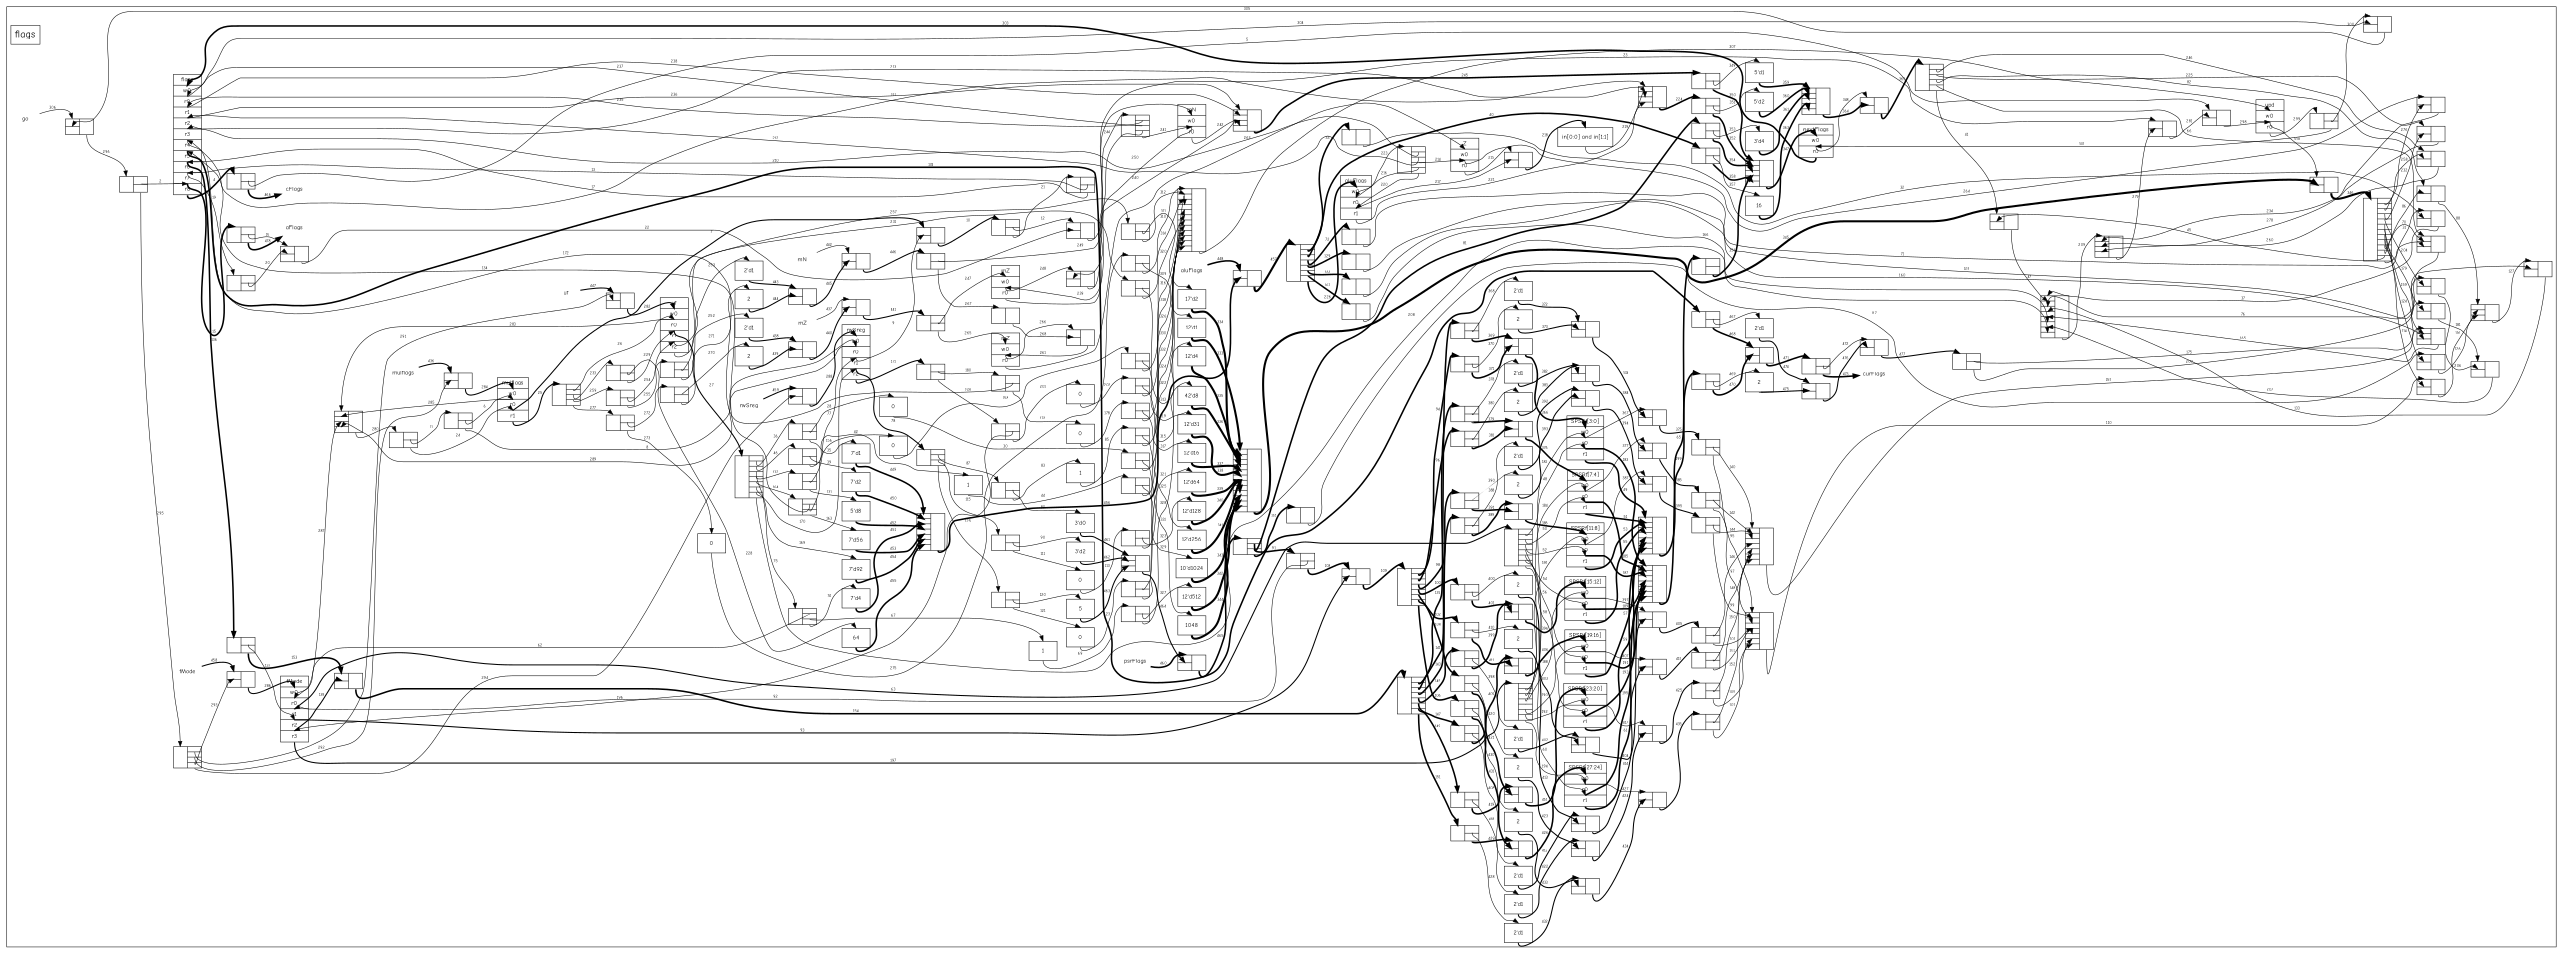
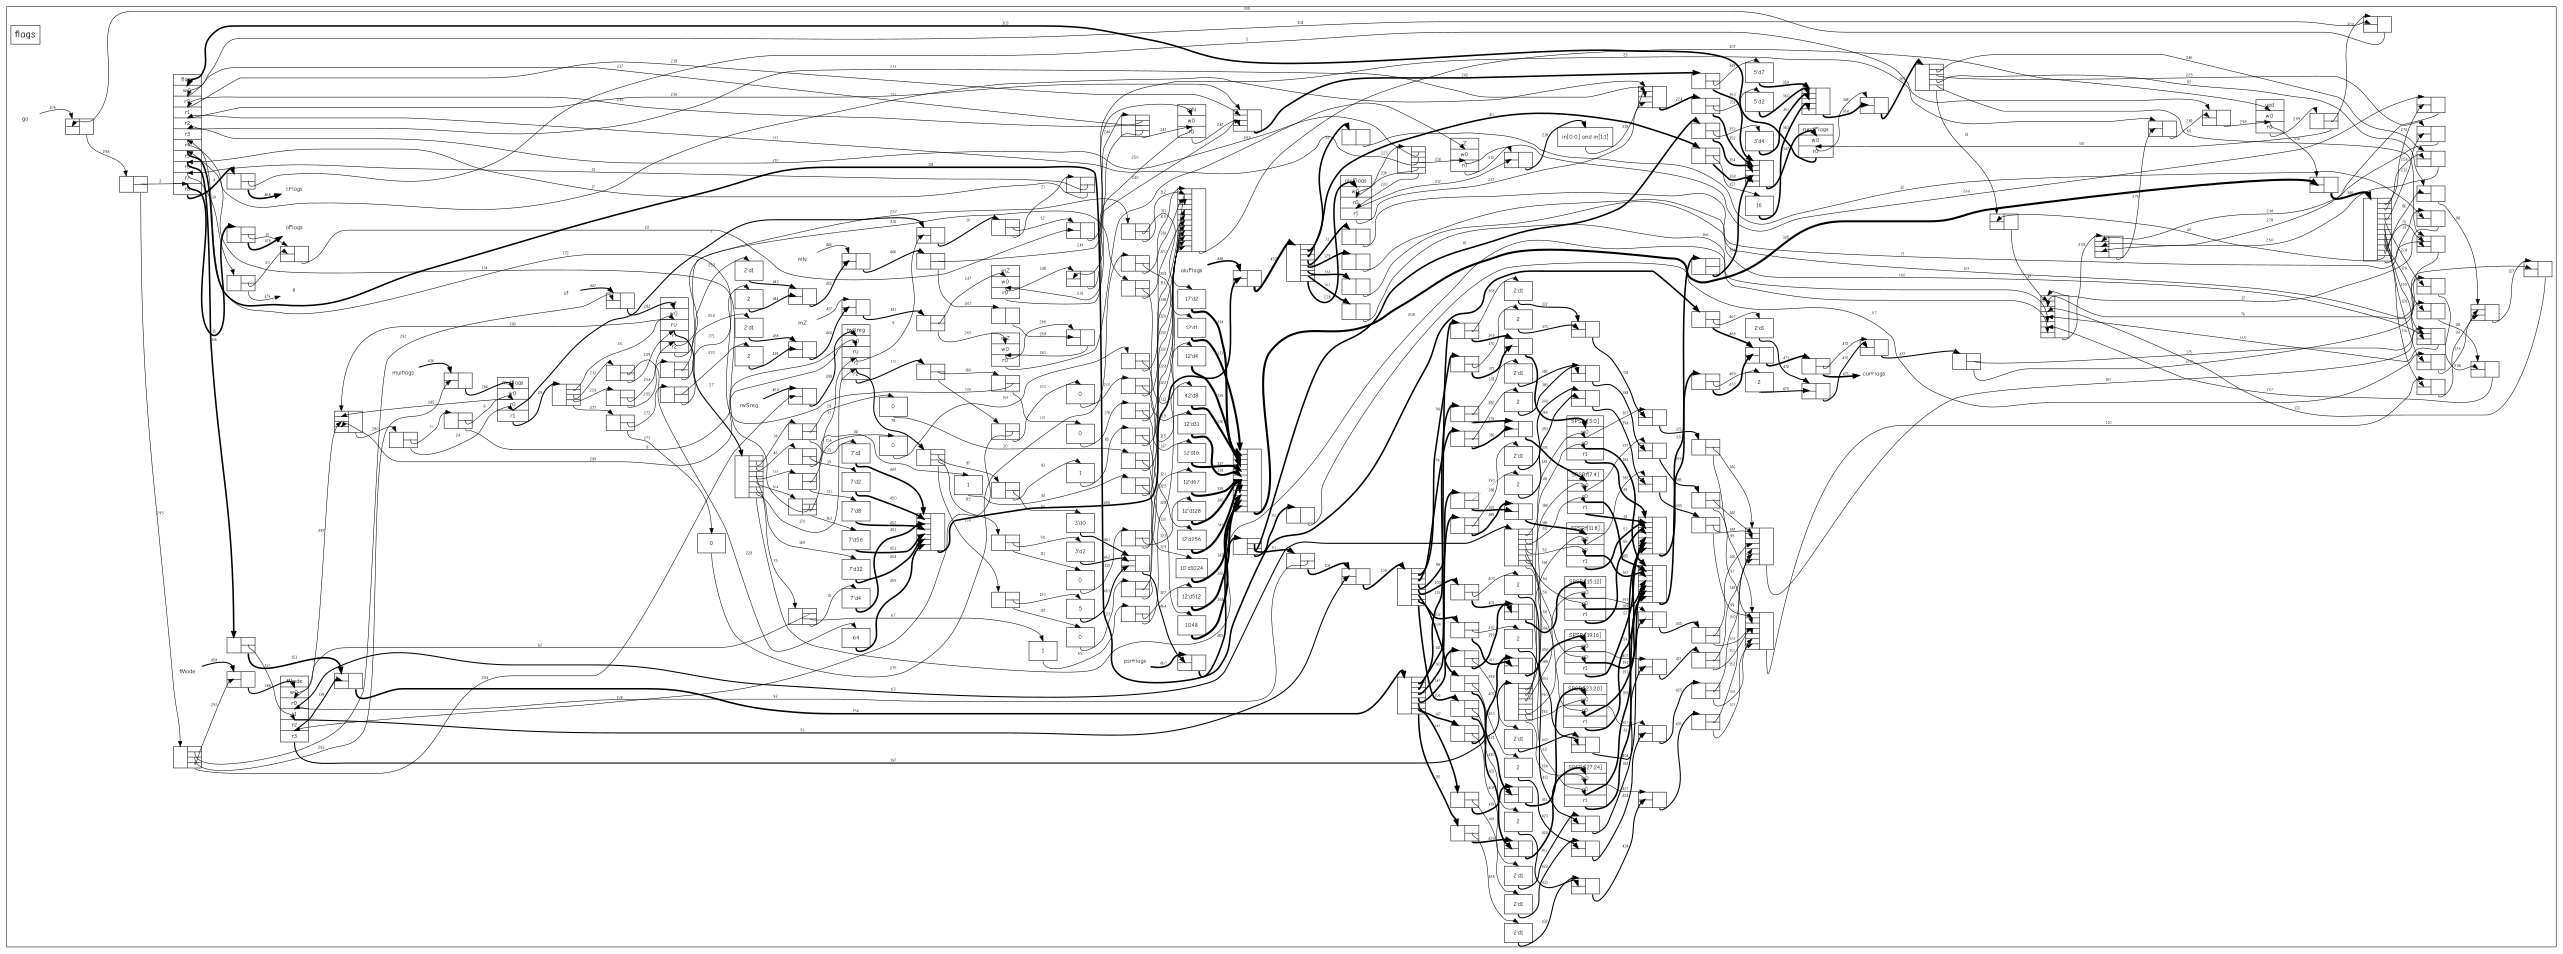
node "5'd1": label "5'd1" -> "5'd7"
node "fi": added
node "12'd64": label "12'd64" -> "12'd67"
node "5'd8": label "5'd8" -> "7'd8"
node "7'd92": label "7'd92" -> "7'd32"
